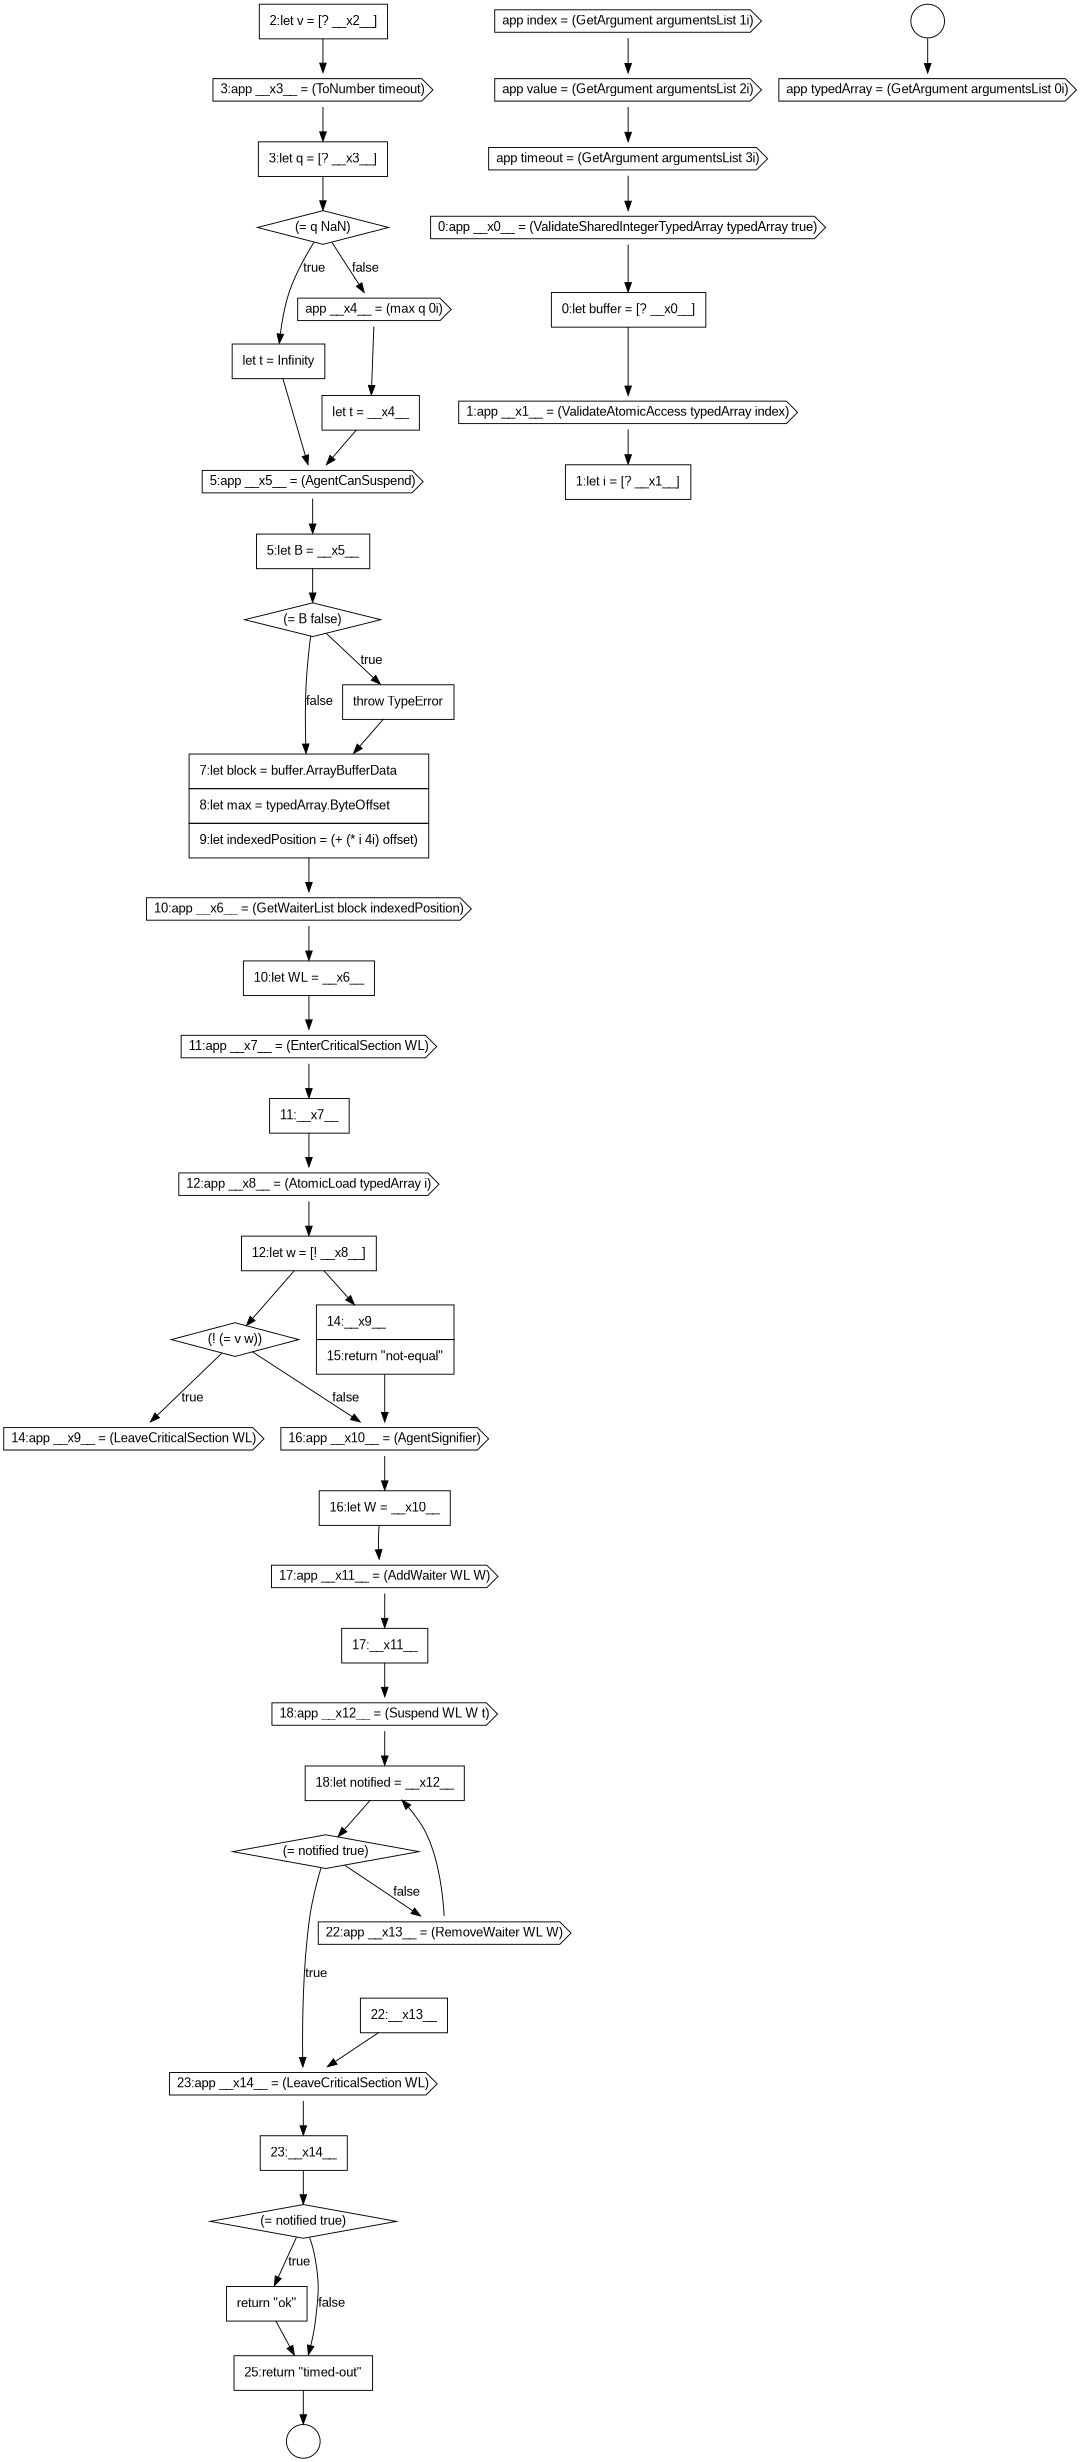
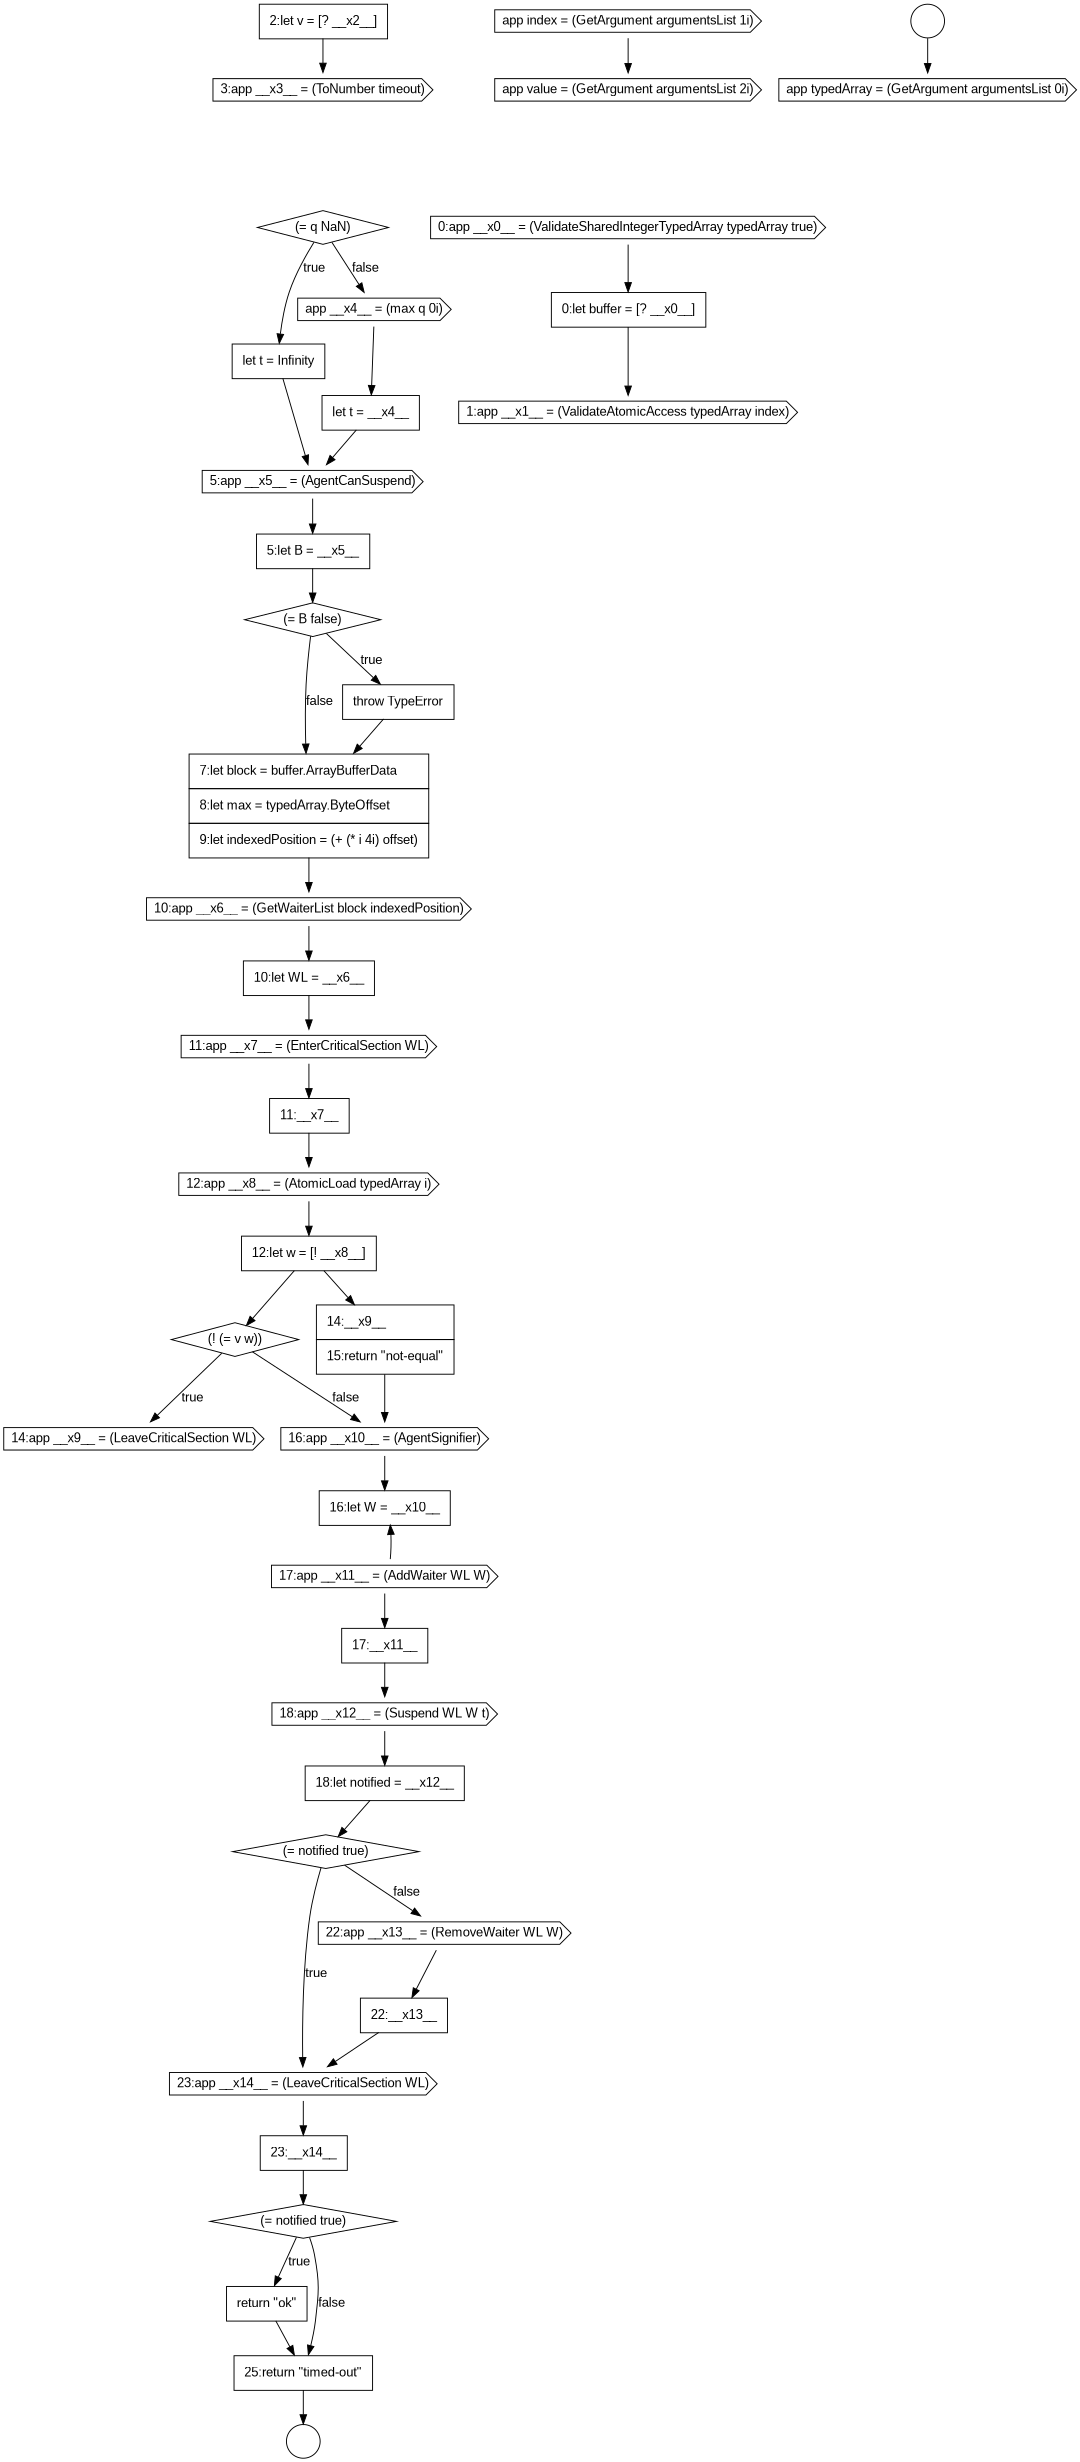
node "3:let q = [? __x3__]": removed
node "app timeout = (GetArgument argumentsList 3i)": removed
node "1:let i = [? __x1__]": removed
edge "16:let W = __x10__" -> "17:app __x11__ = (AddWaiter WL W)": reversed
edge "22:app __x13__ = (RemoveWaiter WL W)" -> "18:let notified = __x12__": now "22:app __x13__ = (RemoveWaiter WL W)" -> "22:__x13__"
